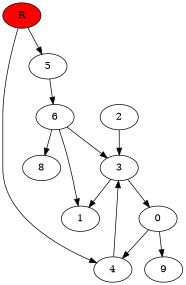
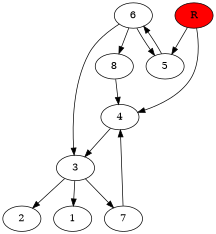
edge "8" -> "4": added
edge "2" -> "3": reversed
edge "6" -> "1": now "6" -> "5"
node "0": label "0" -> "7"
node "9": removed
